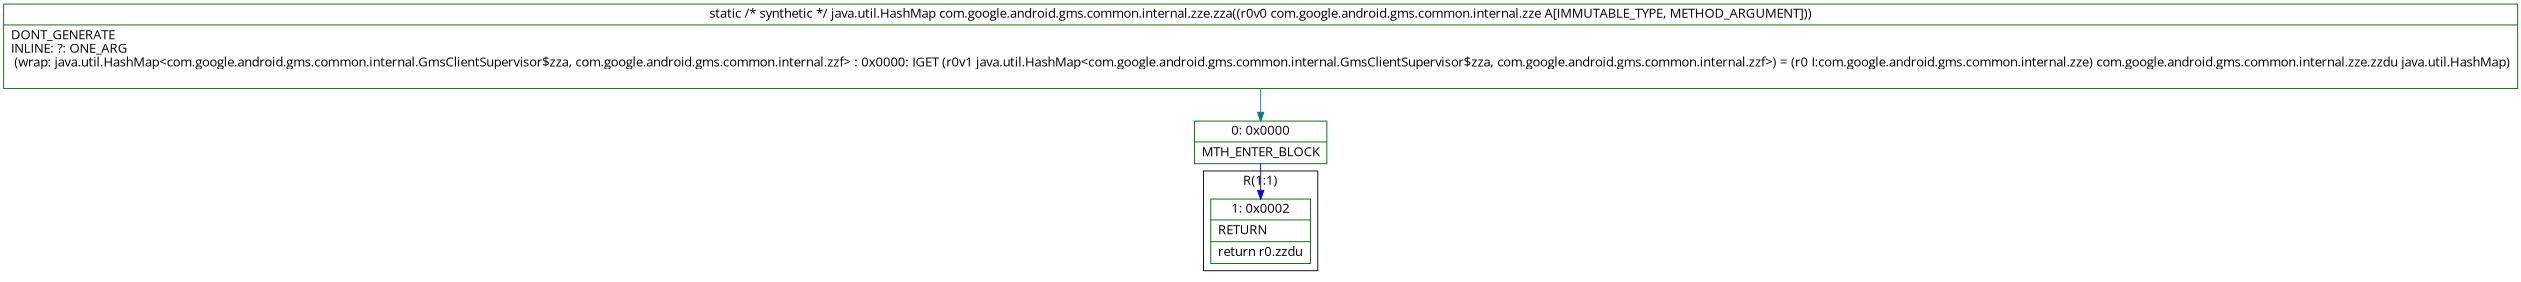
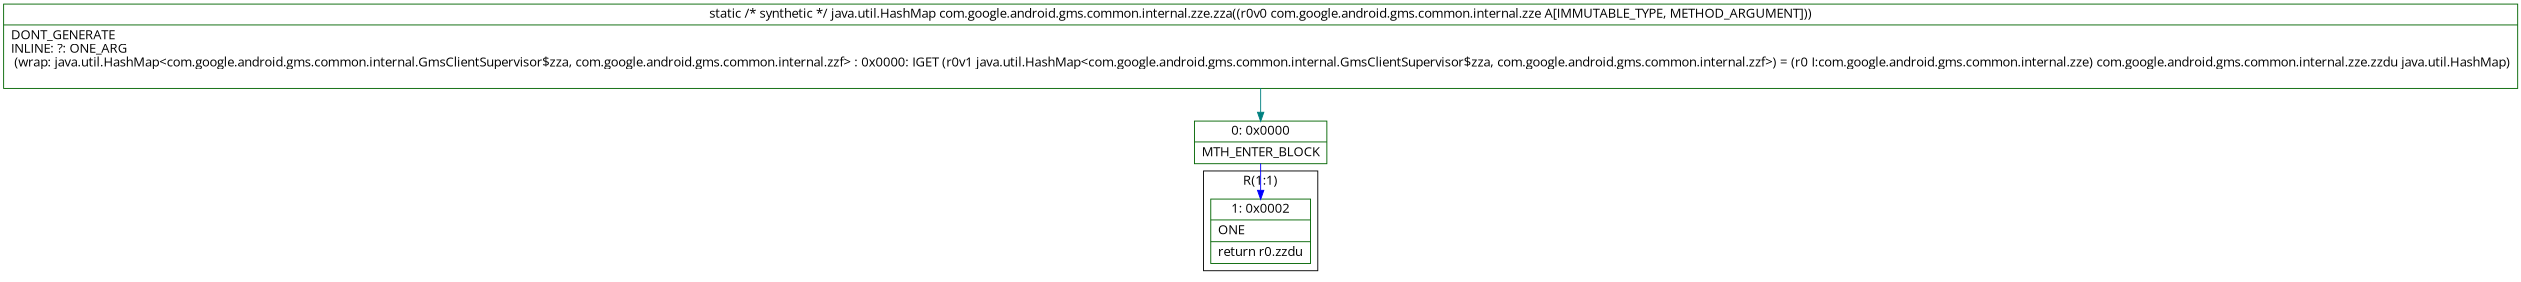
node "1: 0x0002": text "RETURN" -> "ONE"
